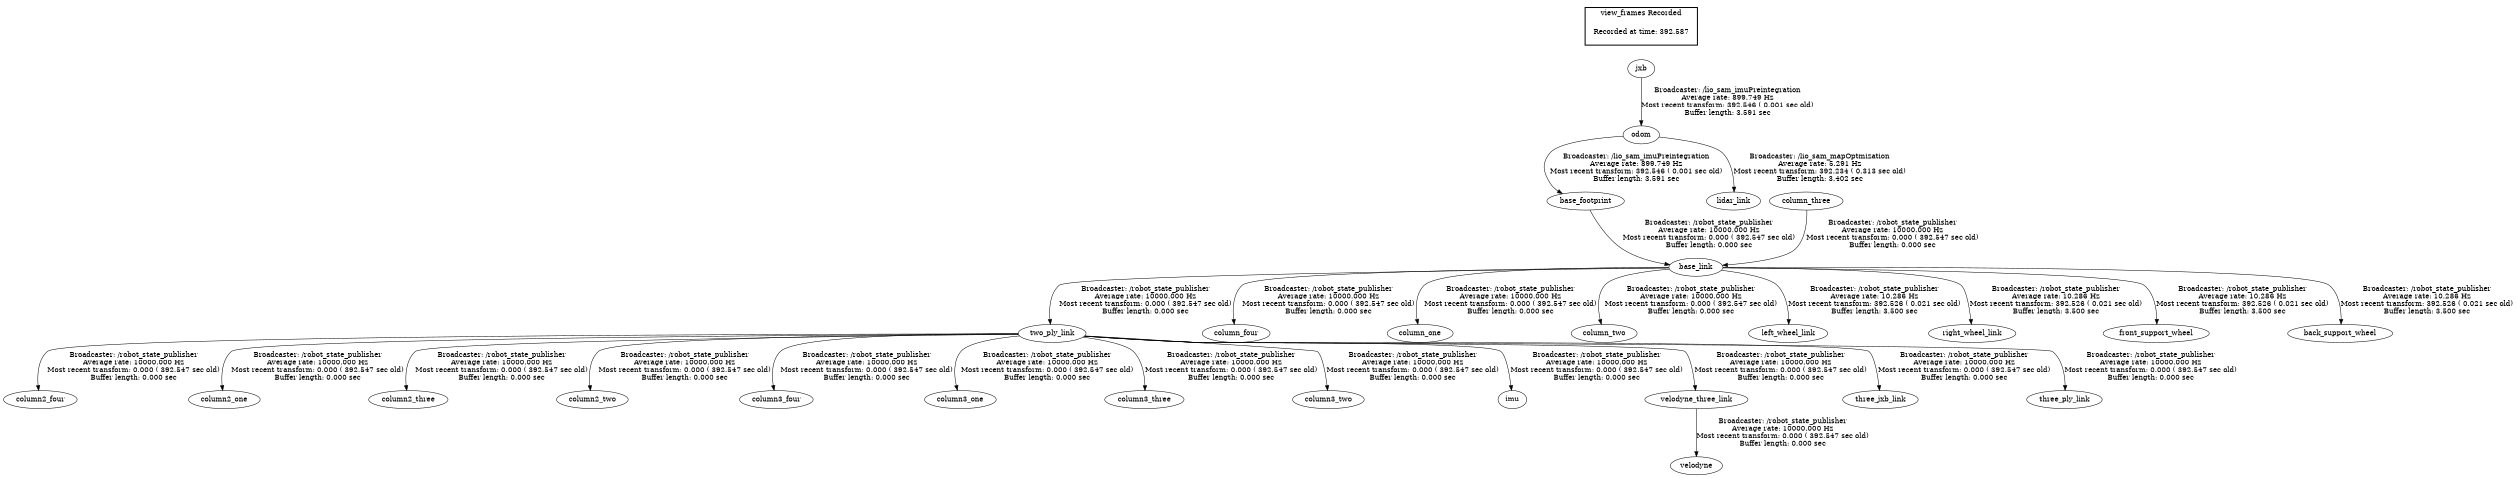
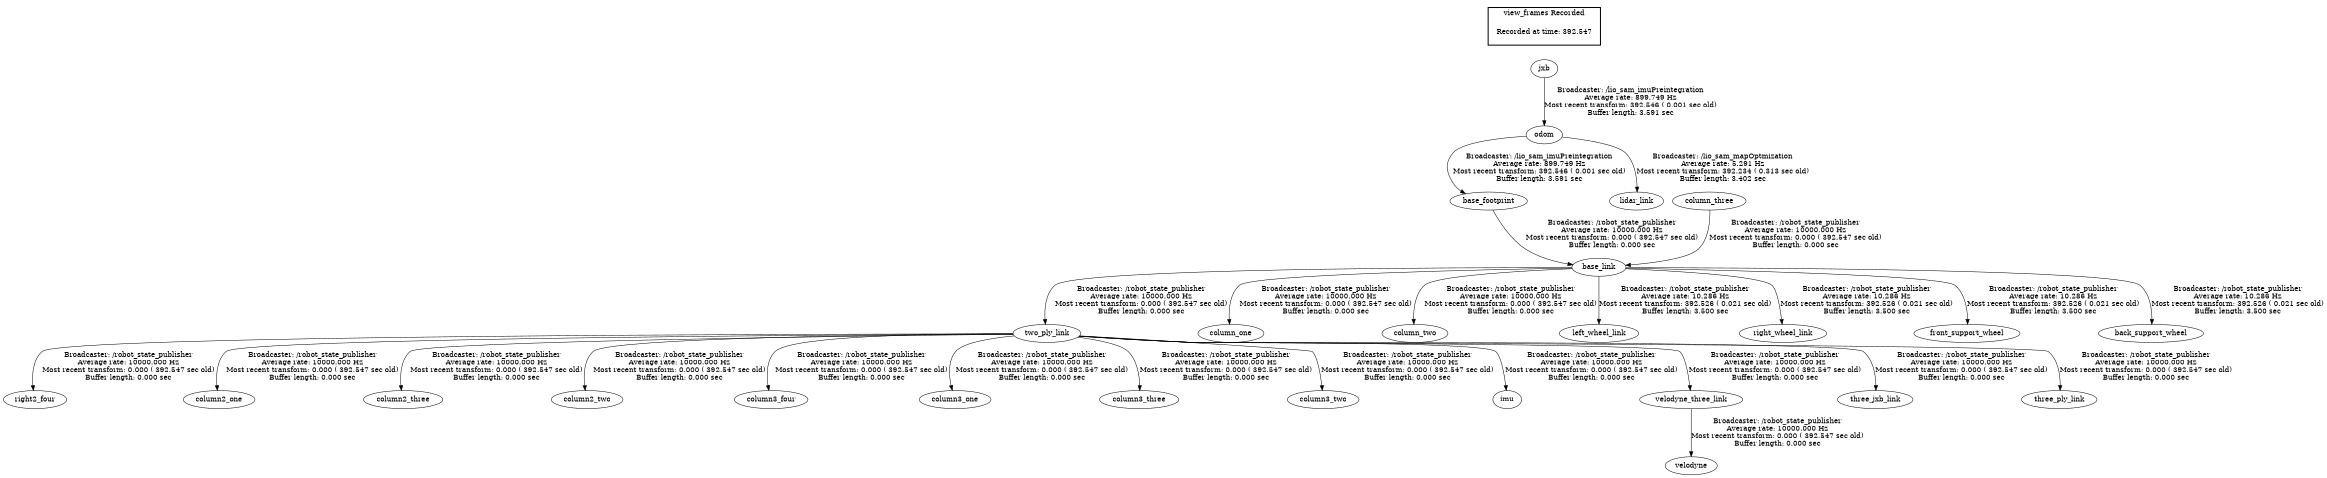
node "Recorded at time: 392.587": label "Recorded at time: 392.587" -> "Recorded at time: 392.547"
node "column_four": removed
node "column2_four": label "column2_four" -> "right2_four"
